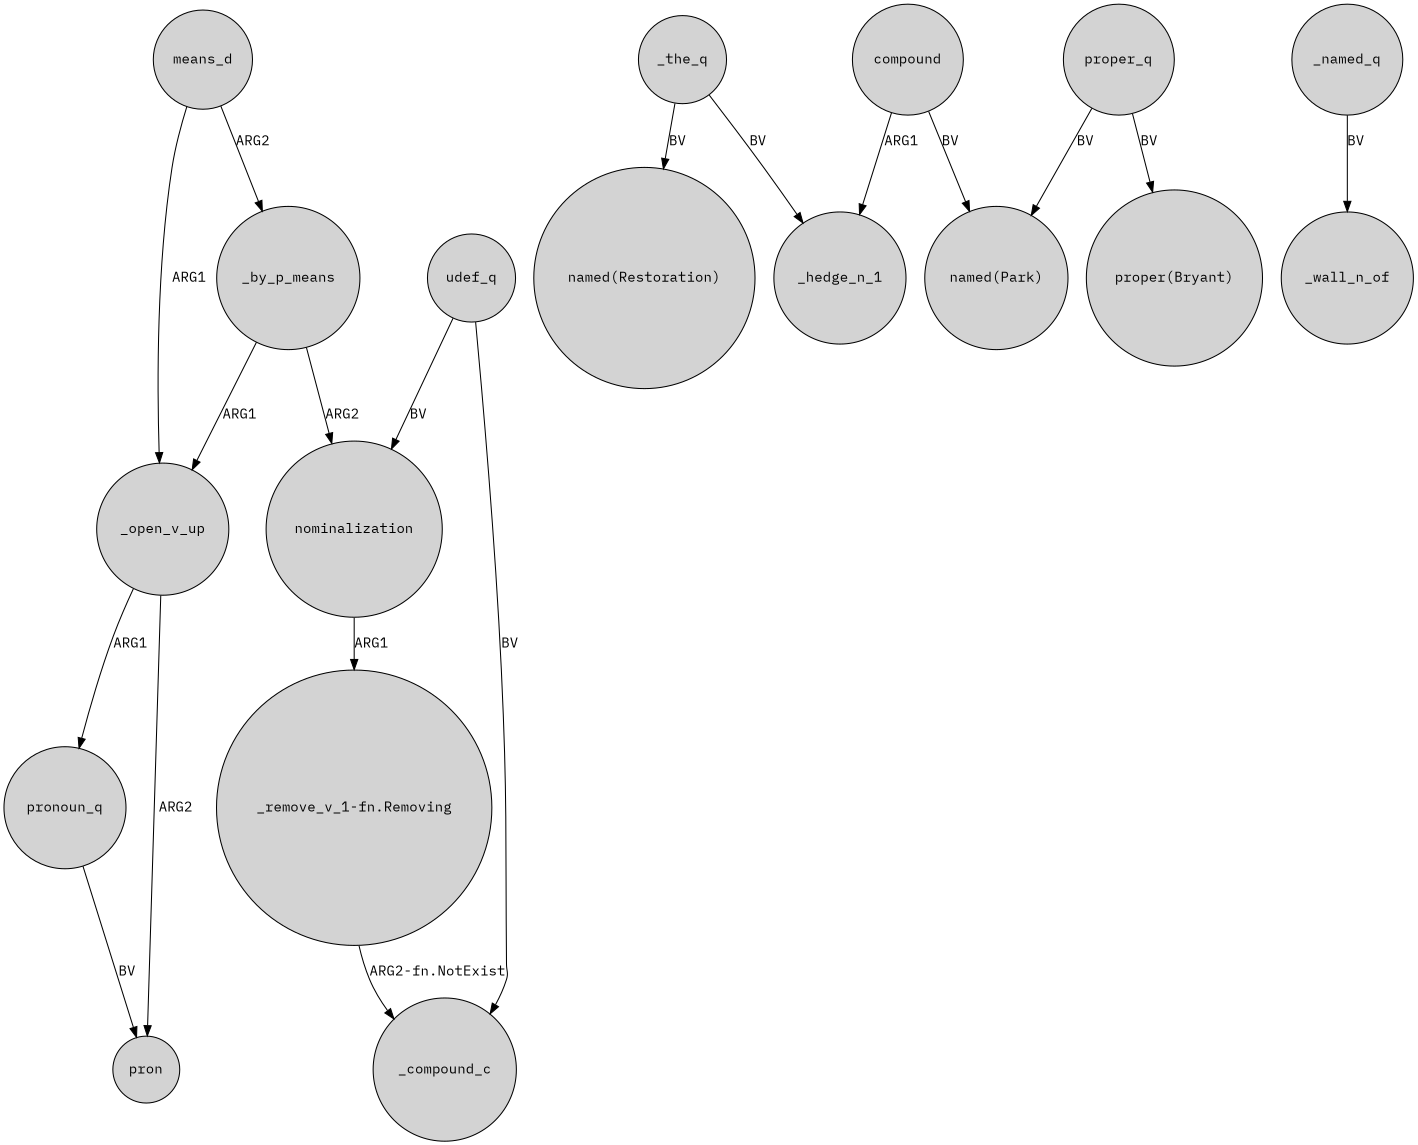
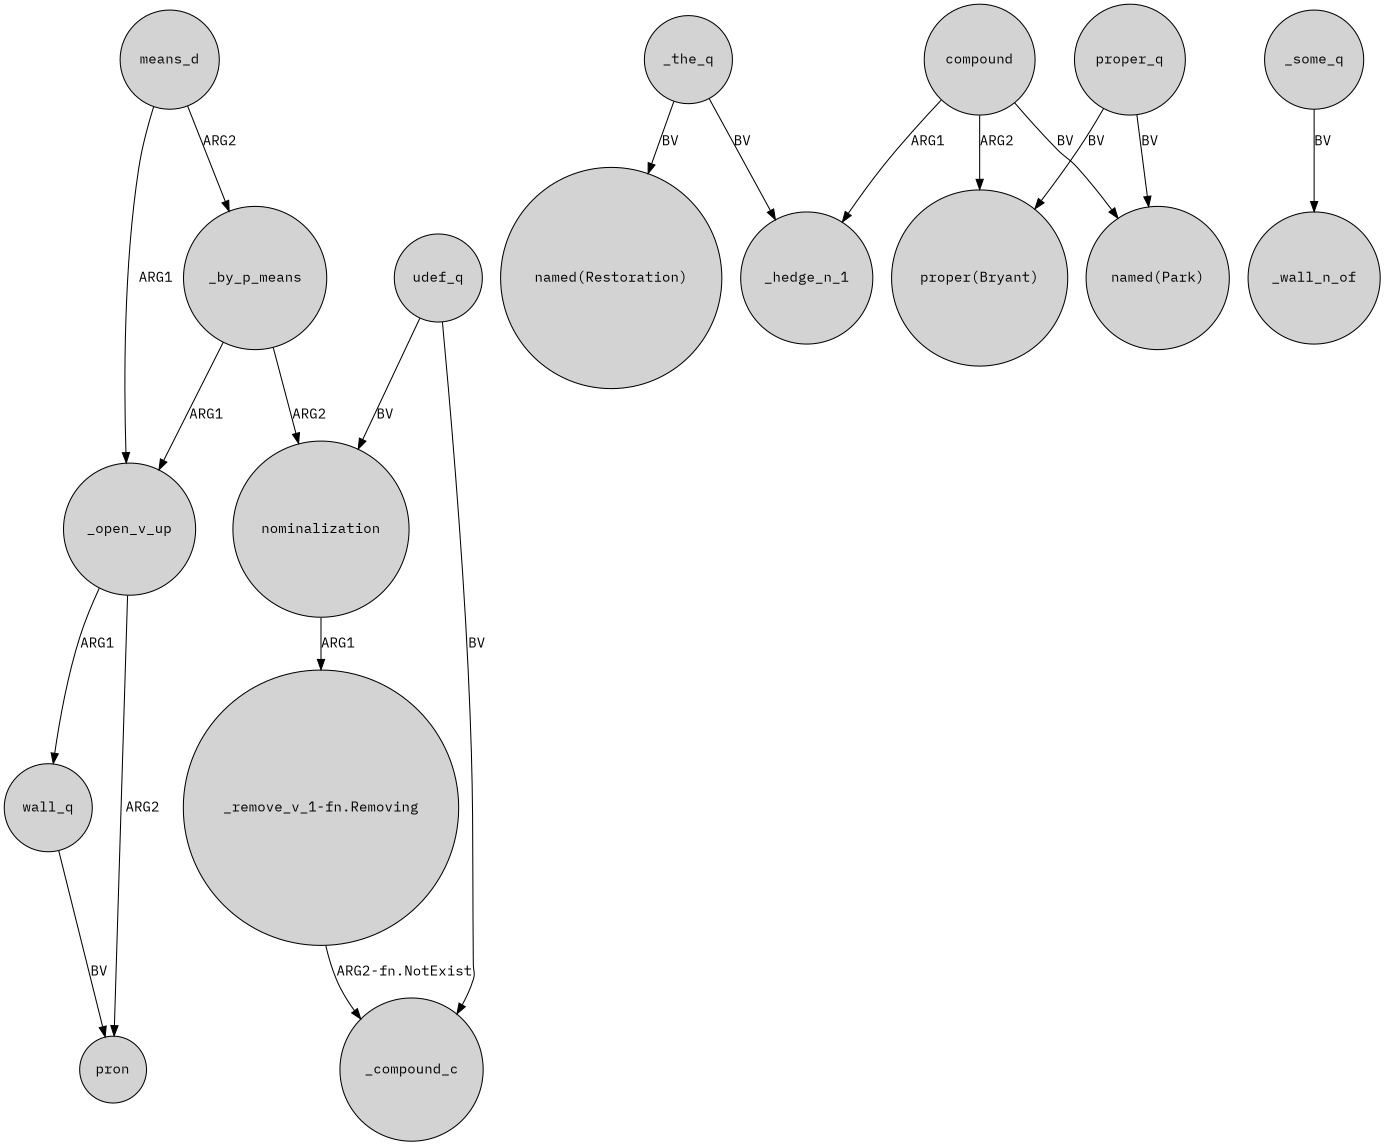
node "_named_q": label "_named_q" -> "_some_q"
edge "compound" -> "proper(Bryant)": added, label "ARG2"
node "pronoun_q": label "pronoun_q" -> "wall_q"
